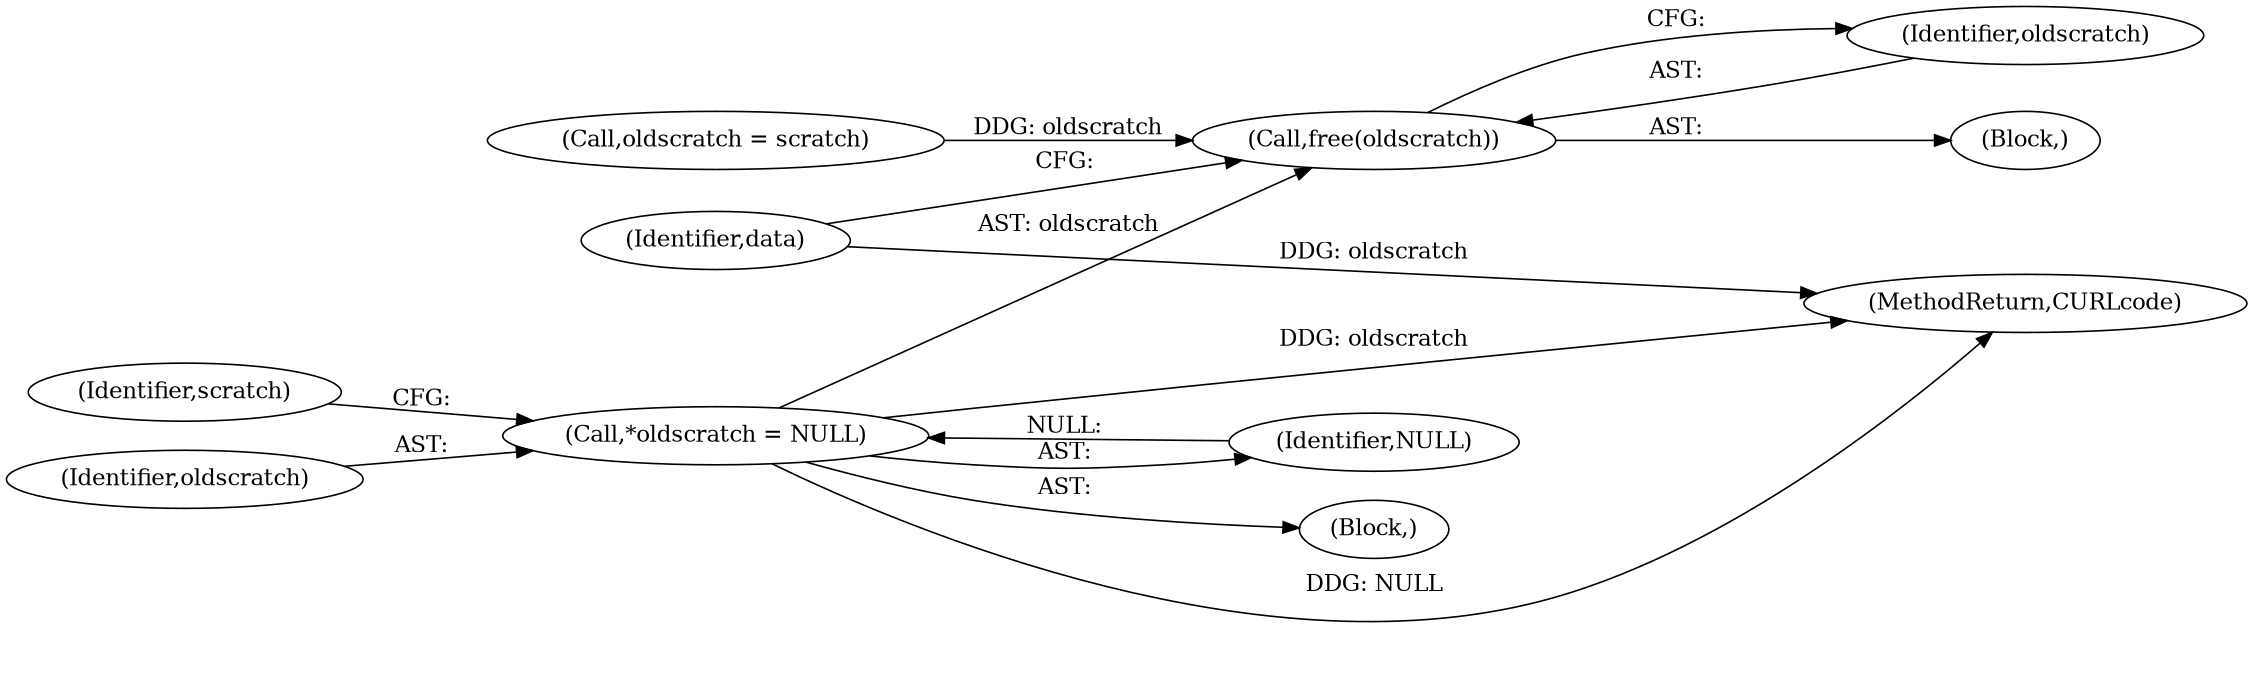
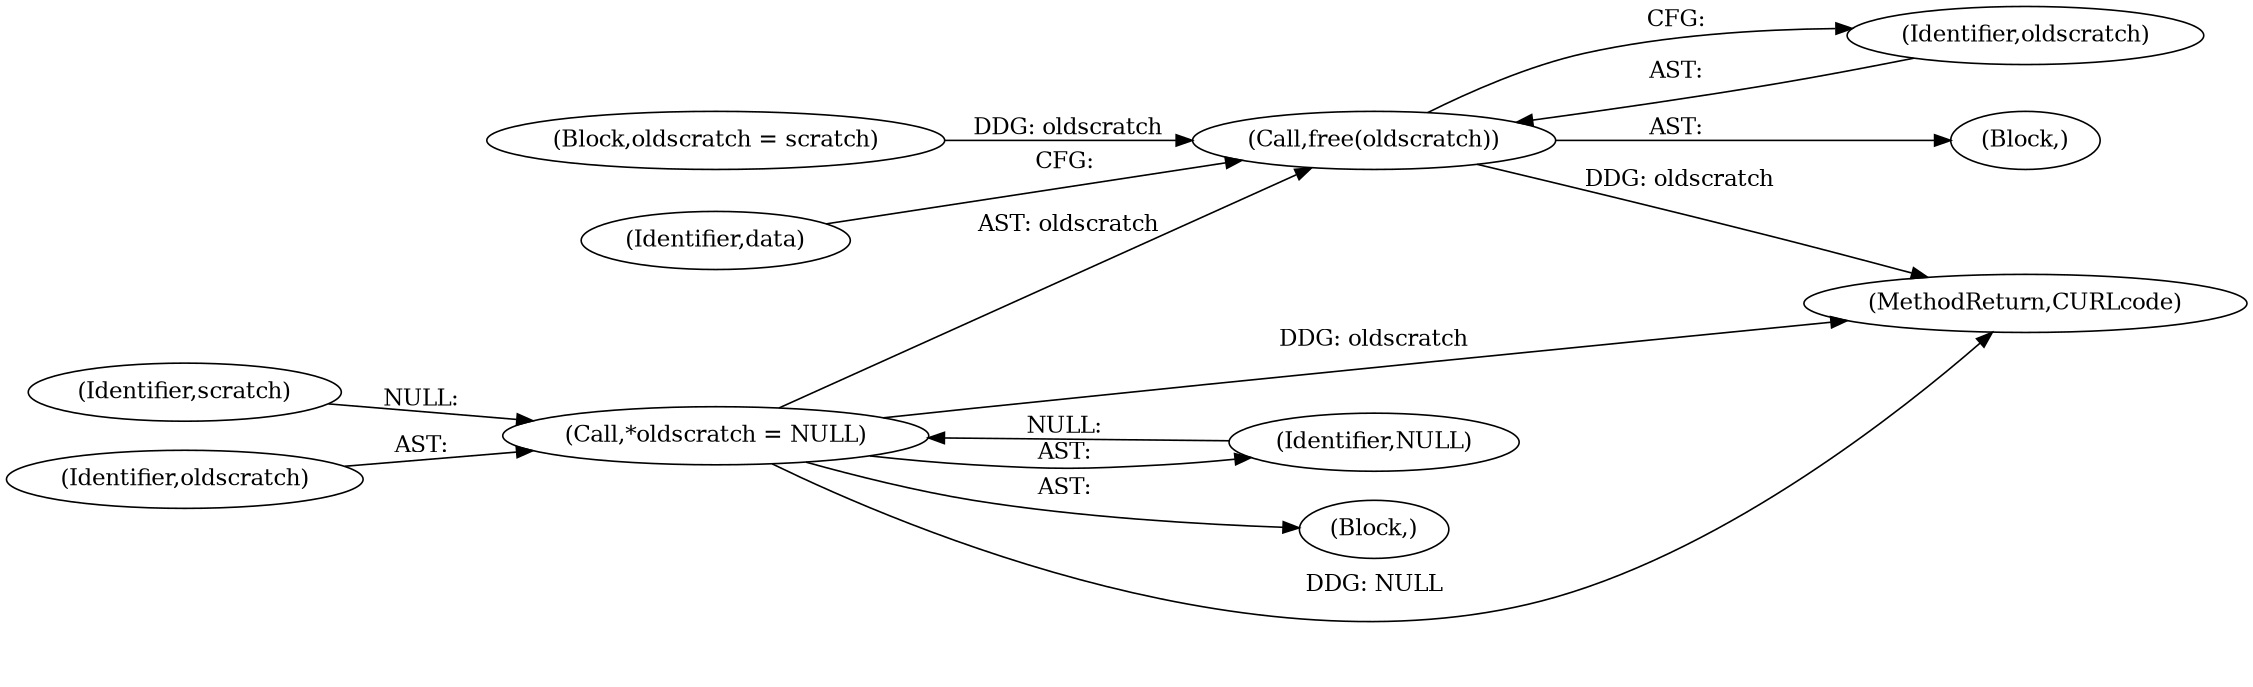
node "(Call,oldscratch = scratch)": label "(Call,oldscratch = scratch)" -> "(Block,oldscratch = scratch)"
edge "(Identifier,data)" -> "(MethodReturn,CURLcode)": now "(Call,free(oldscratch))" -> "(MethodReturn,CURLcode)"
edge "(Identifier,scratch)" -> "(Call,*oldscratch = NULL)": label "CFG: " -> "NULL: "
